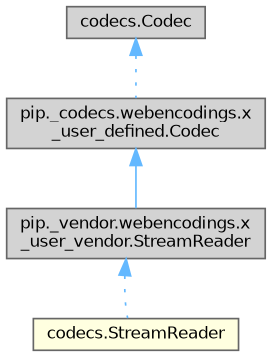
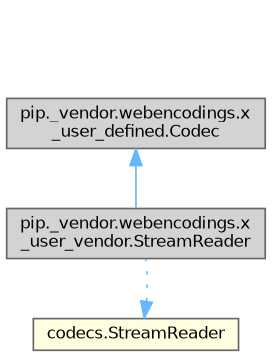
node "codecs.Codec": removed
node "pip._codecs.webencodings.x _user_defined.Codec": label "pip._codecs.webencodings.x _user_defined.Codec" -> "pip._vendor.webencodings.x _user_defined.Codec"
edge "codecs.StreamReader" -> "pip._vendor.webencodings.x _user_vendor.StreamReader": reversed
